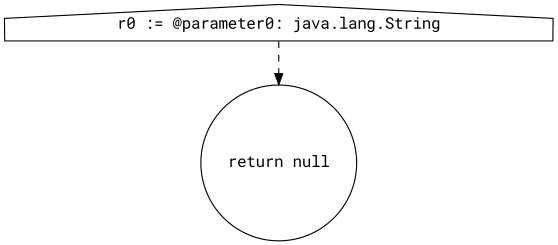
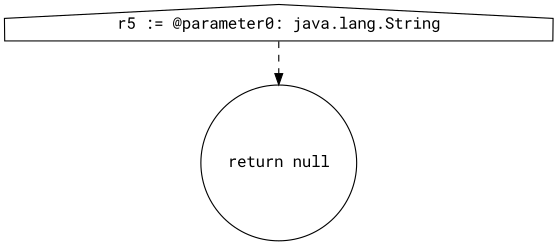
node "r0 := @parameter0: java.lang.String": label "r0 := @parameter0: java.lang.String" -> "r5 := @parameter0: java.lang.String"
